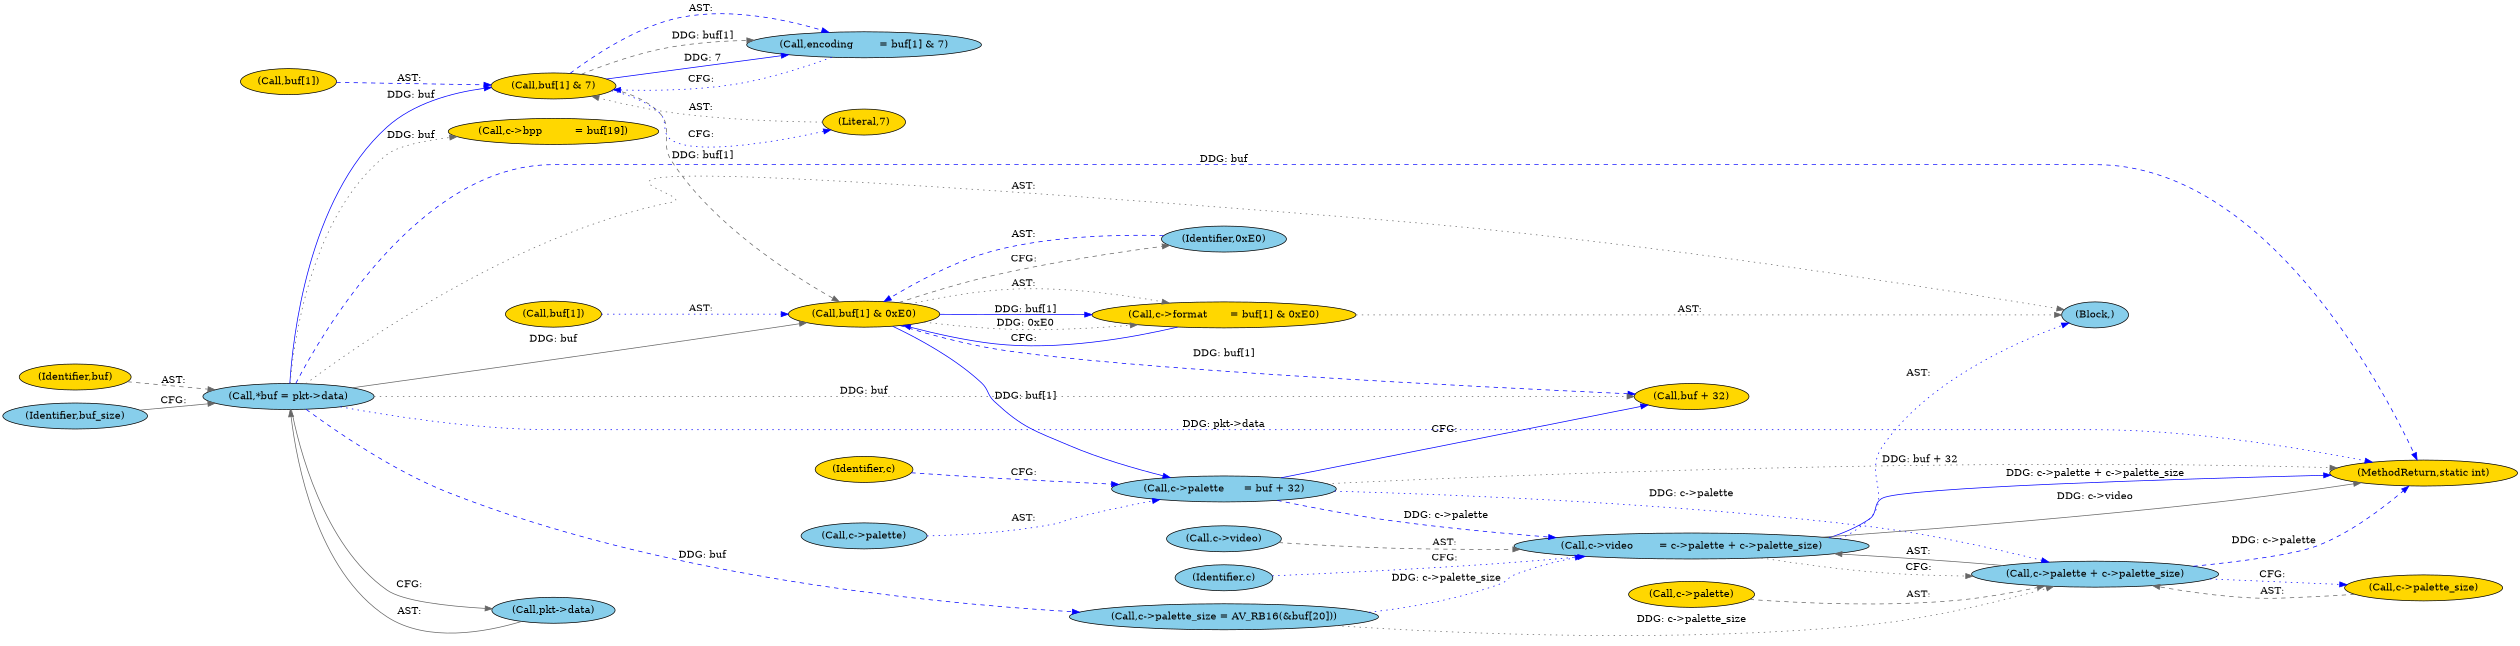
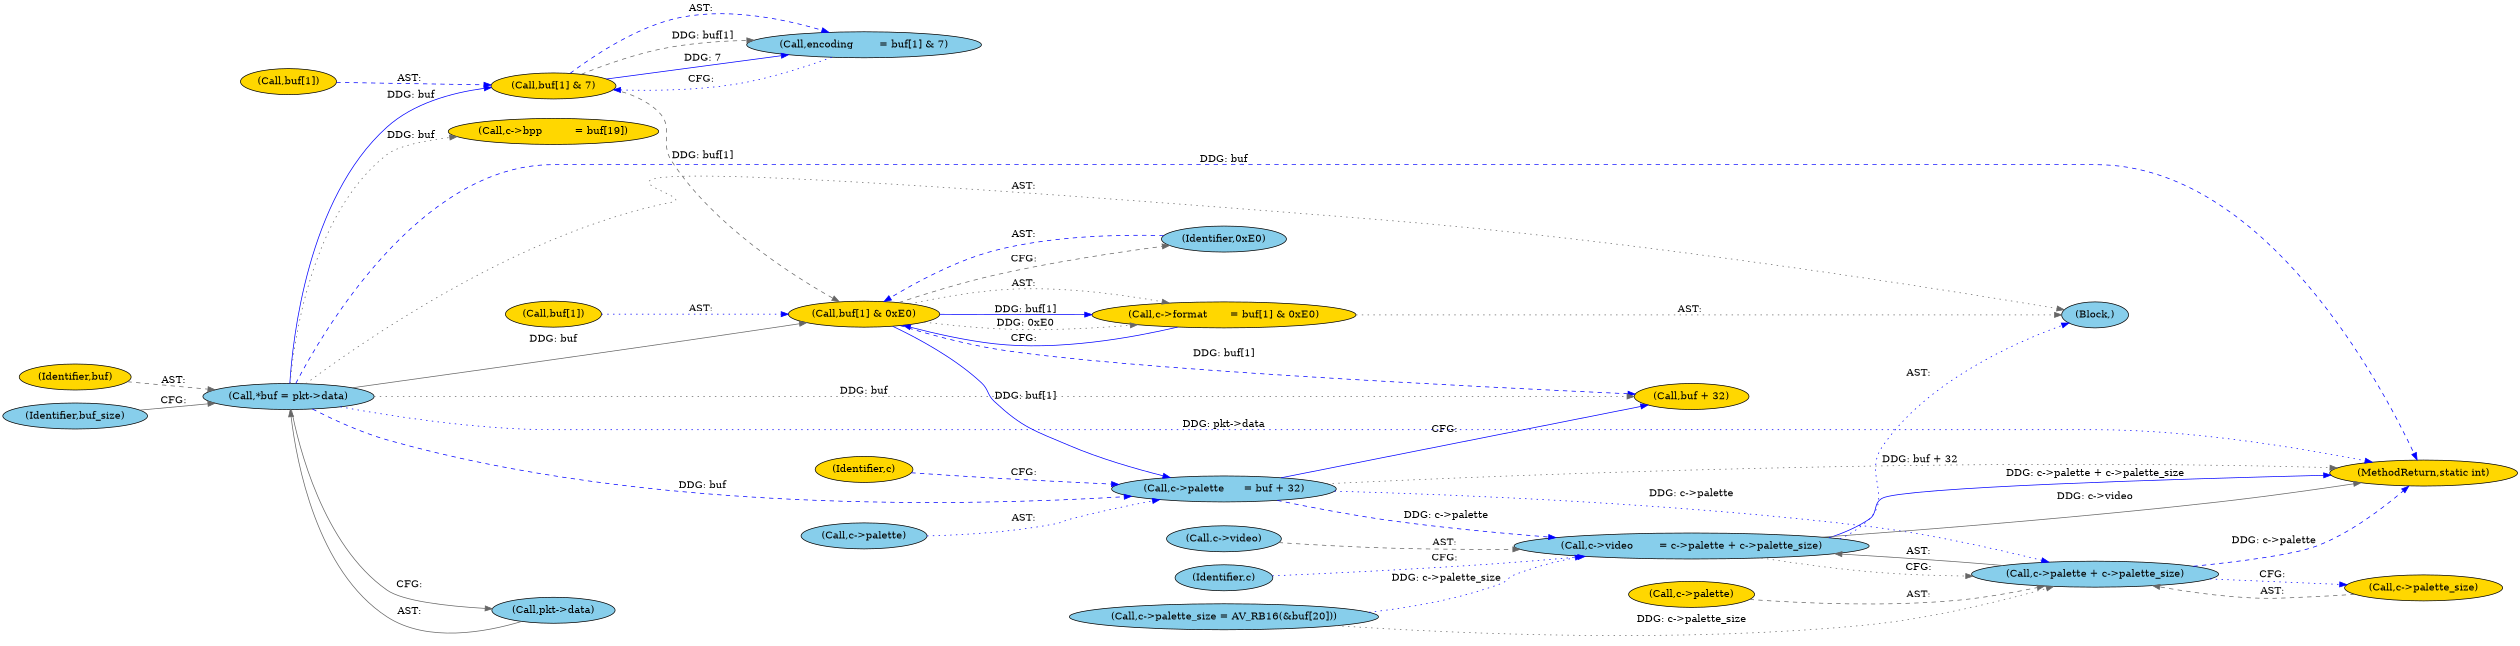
node "(Literal,7)": removed
edge "(Call,*buf = pkt->data)" -> "(Call,c->palette_size = AV_RB16(&buf[20]))": now "(Call,*buf = pkt->data)" -> "(Call,c->palette      = buf + 32)"
